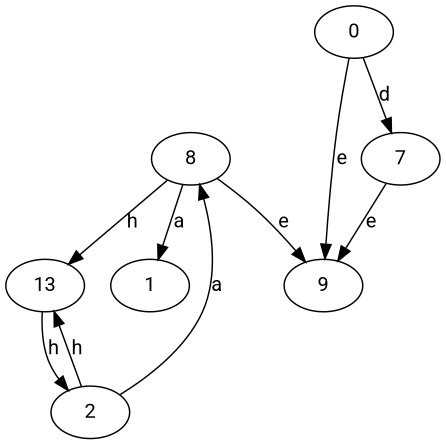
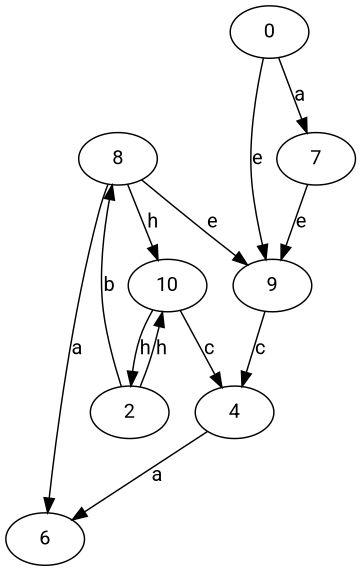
edge "0" -> "7": label "d" -> "a"
node "13": label "13" -> "10"
node "1": label "1" -> "6"
edge "2" -> "8": label "a" -> "b"
node "4": added
